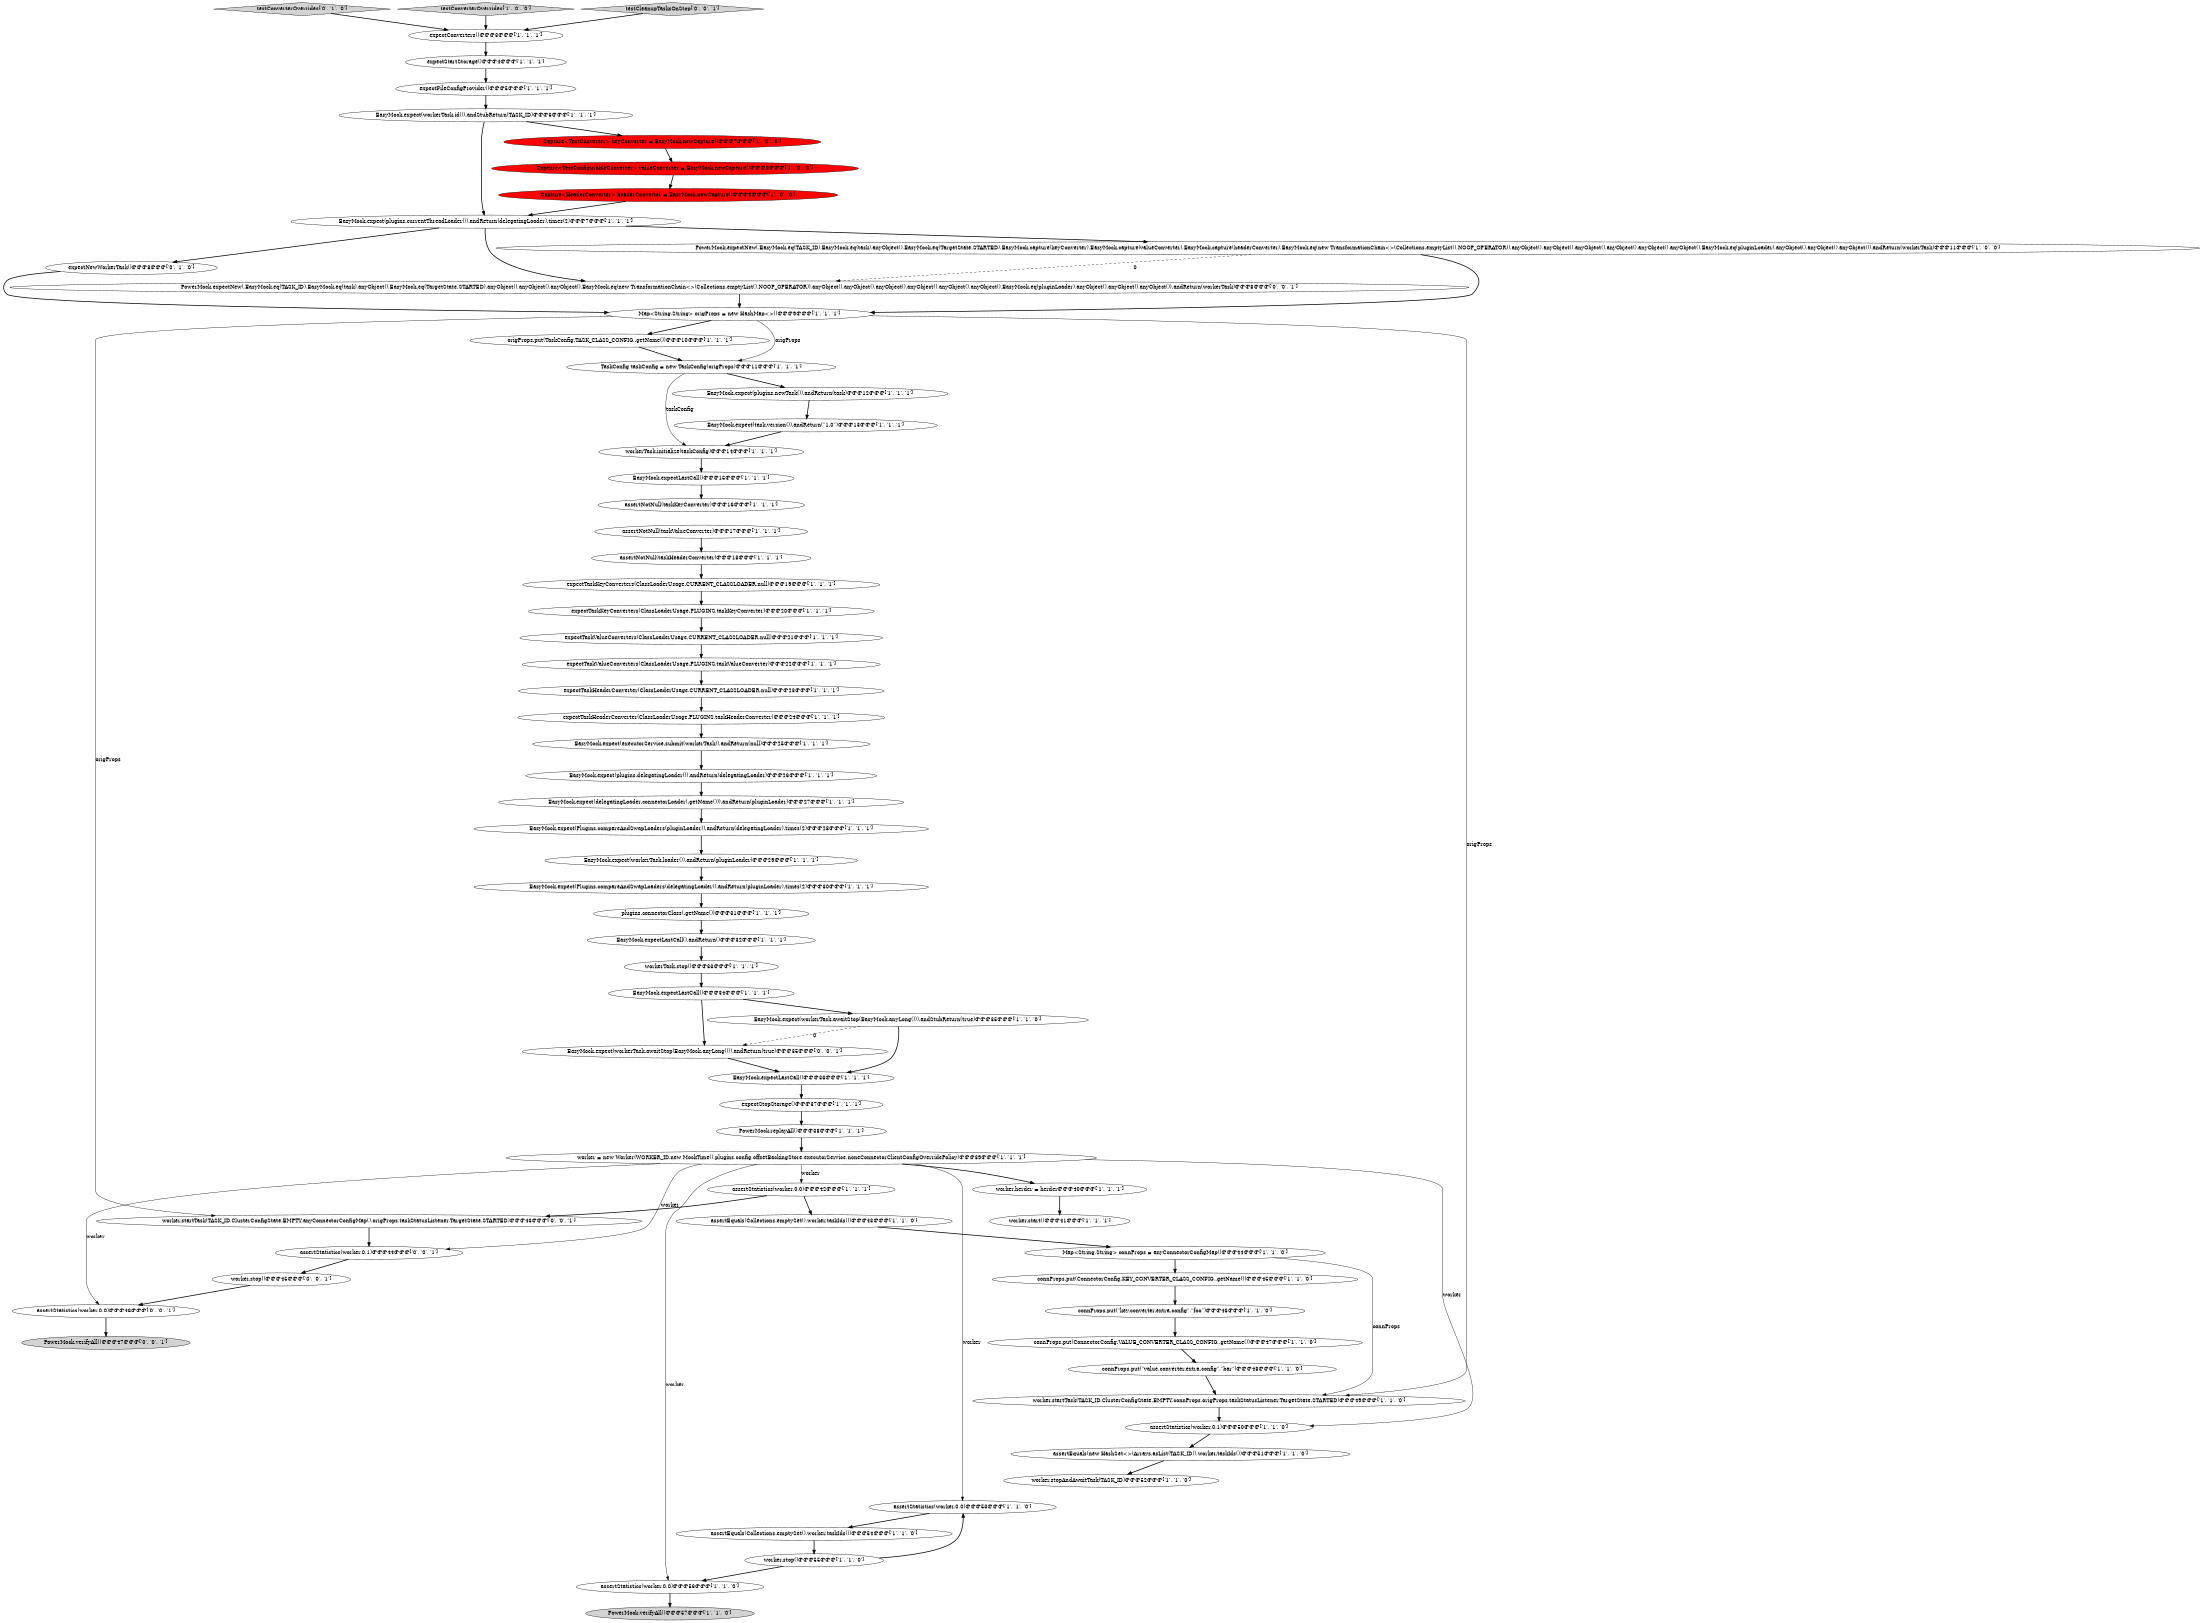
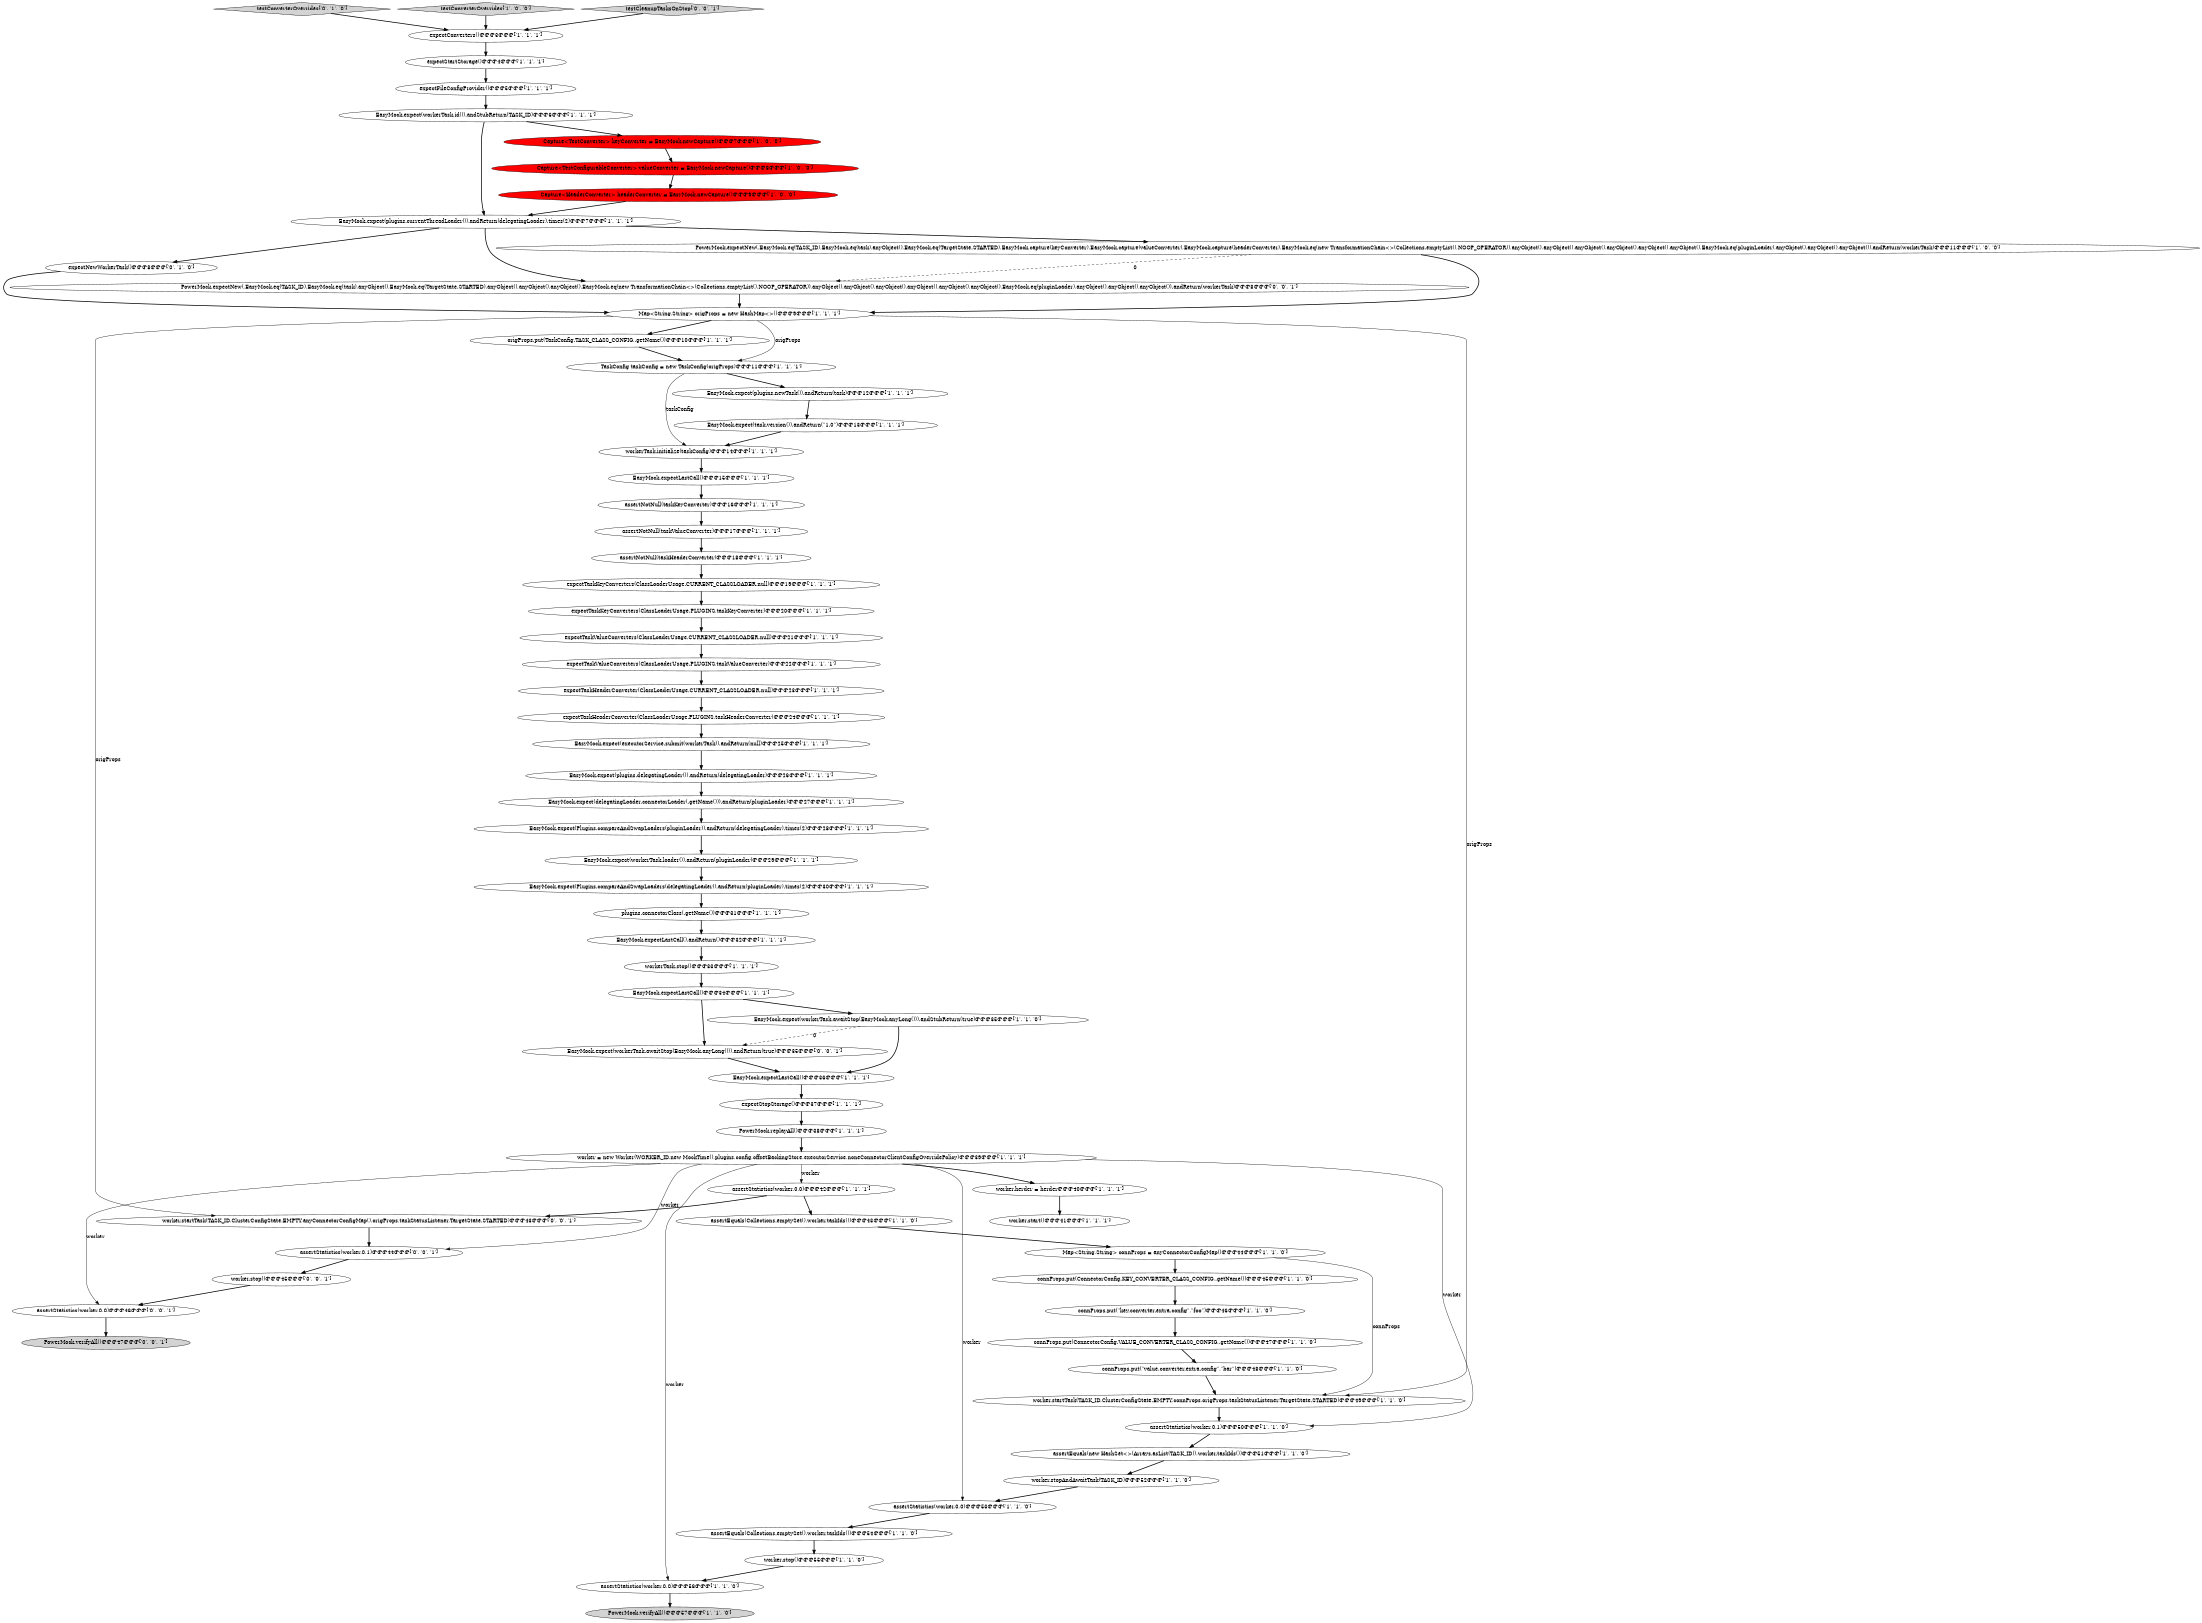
edge "assertNotNull(taskKeyConverter)@@@16@@@['1', '1', '1']" -> "assertNotNull(taskValueConverter)@@@17@@@['1', '1', '1']": added
edge "worker.stop()@@@55@@@['1', '1', '0']" -> "assertStatistics(worker,0,0)@@@53@@@['1', '1', '0']": now "worker.stopAndAwaitTask(TASK_ID)@@@52@@@['1', '1', '0']" -> "assertStatistics(worker,0,0)@@@53@@@['1', '1', '0']"
